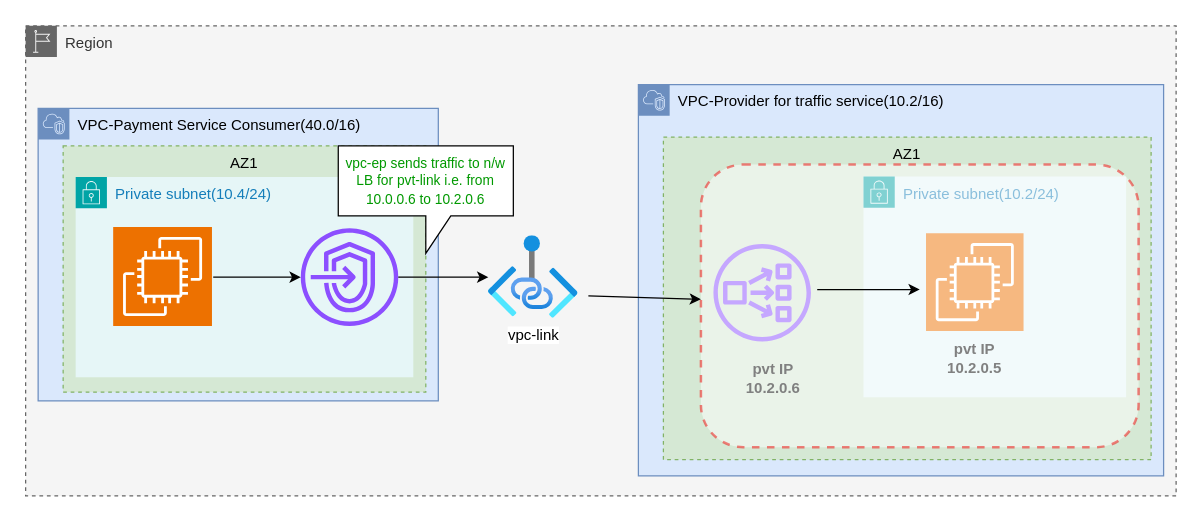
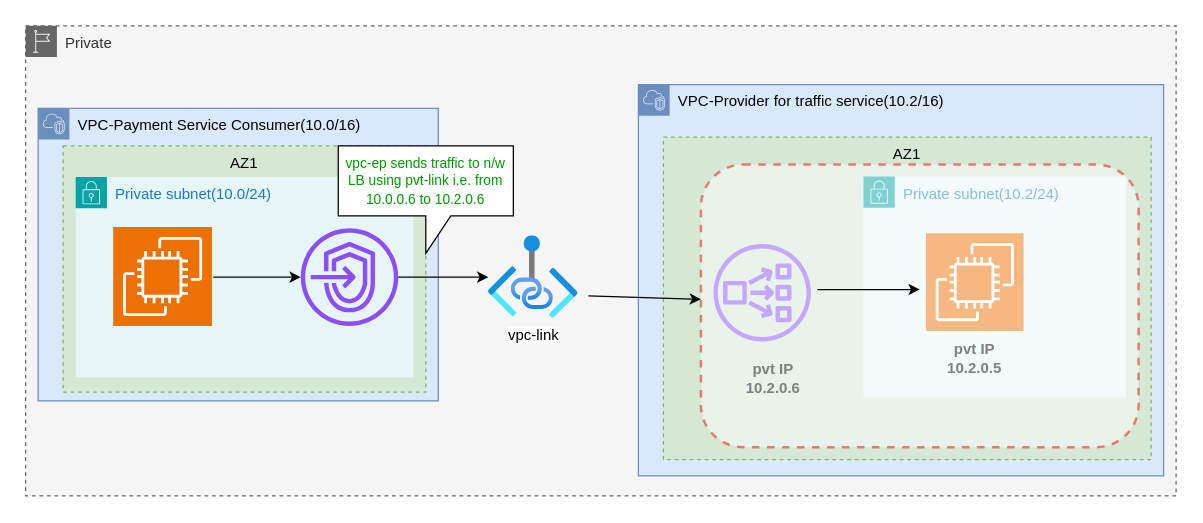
node "Region": label "Region" -> "Private"
node "VPC-Payment Service Consumer(40.0/16)": label "VPC-Payment Service Consumer(40.0/16)" -> "VPC-Payment Service Consumer(10.0/16)"
node "vpc-ep sends traffic to n/w LB for pvt-link i.e. from 10.0.0.6 to 10.2.0.6": label "vpc-ep sends traffic to n/w LB for pvt-link i.e. from 10.0.0.6 to 10.2.0.6" -> "vpc-ep sends traffic to n/w LB using pvt-link i.e. from 10.0.0.6 to 10.2.0.6"
node "Private subnet(10.4/24)": label "Private subnet(10.4/24)" -> "Private subnet(10.0/24)"
